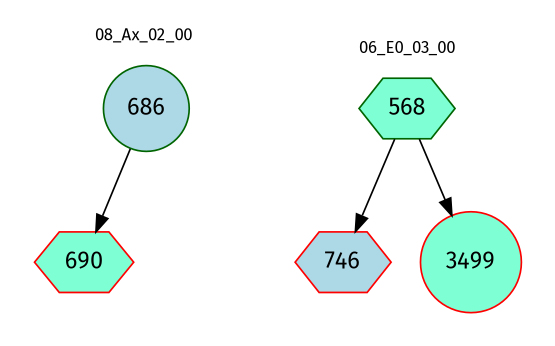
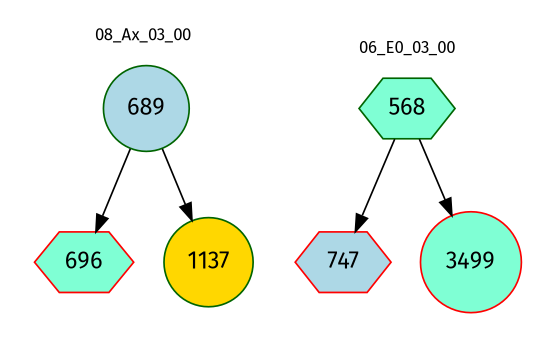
cluster "08_Ax_02_00": label "08_Ax_02_00" -> "08_Ax_03_00"
node "686": label "686" -> "689"
node "690": label "690" -> "696"
node "1137": added
node "746": label "746" -> "747"
